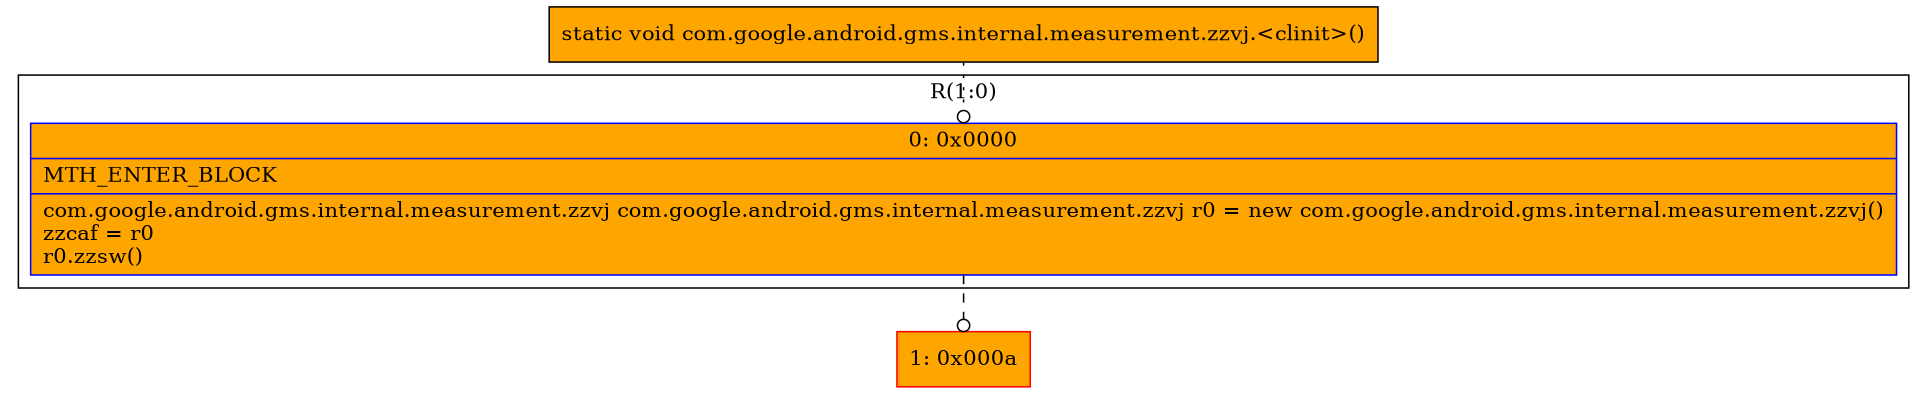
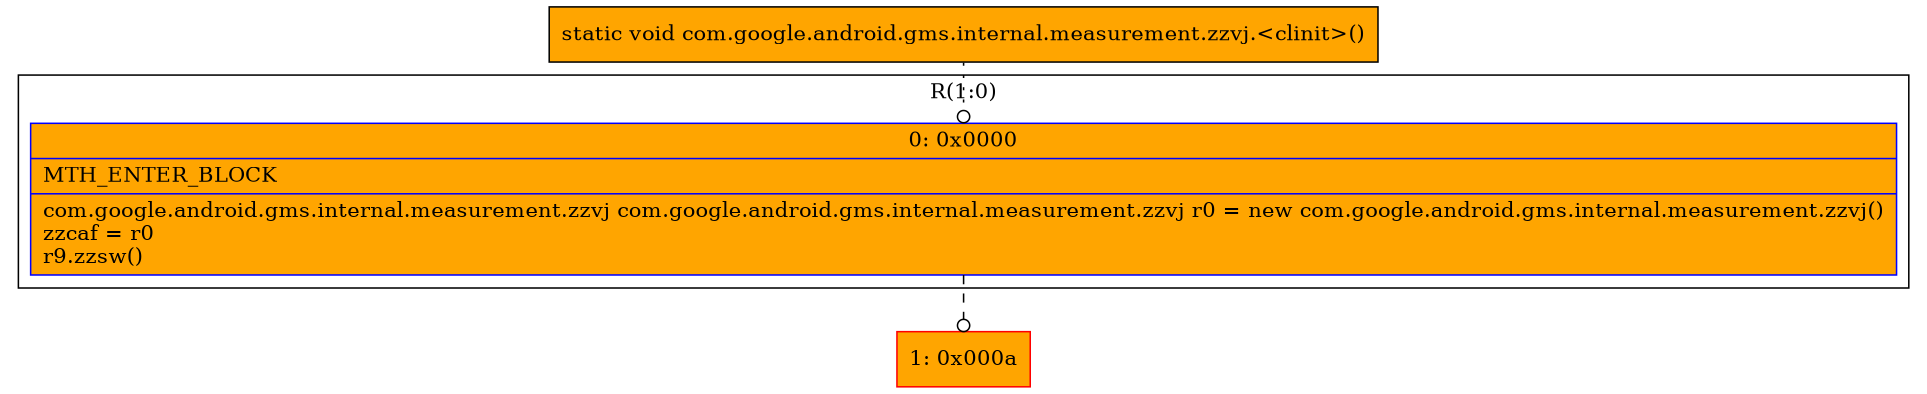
node "0: 0x0000": text "r0.zzsw()" -> "r9.zzsw()"
